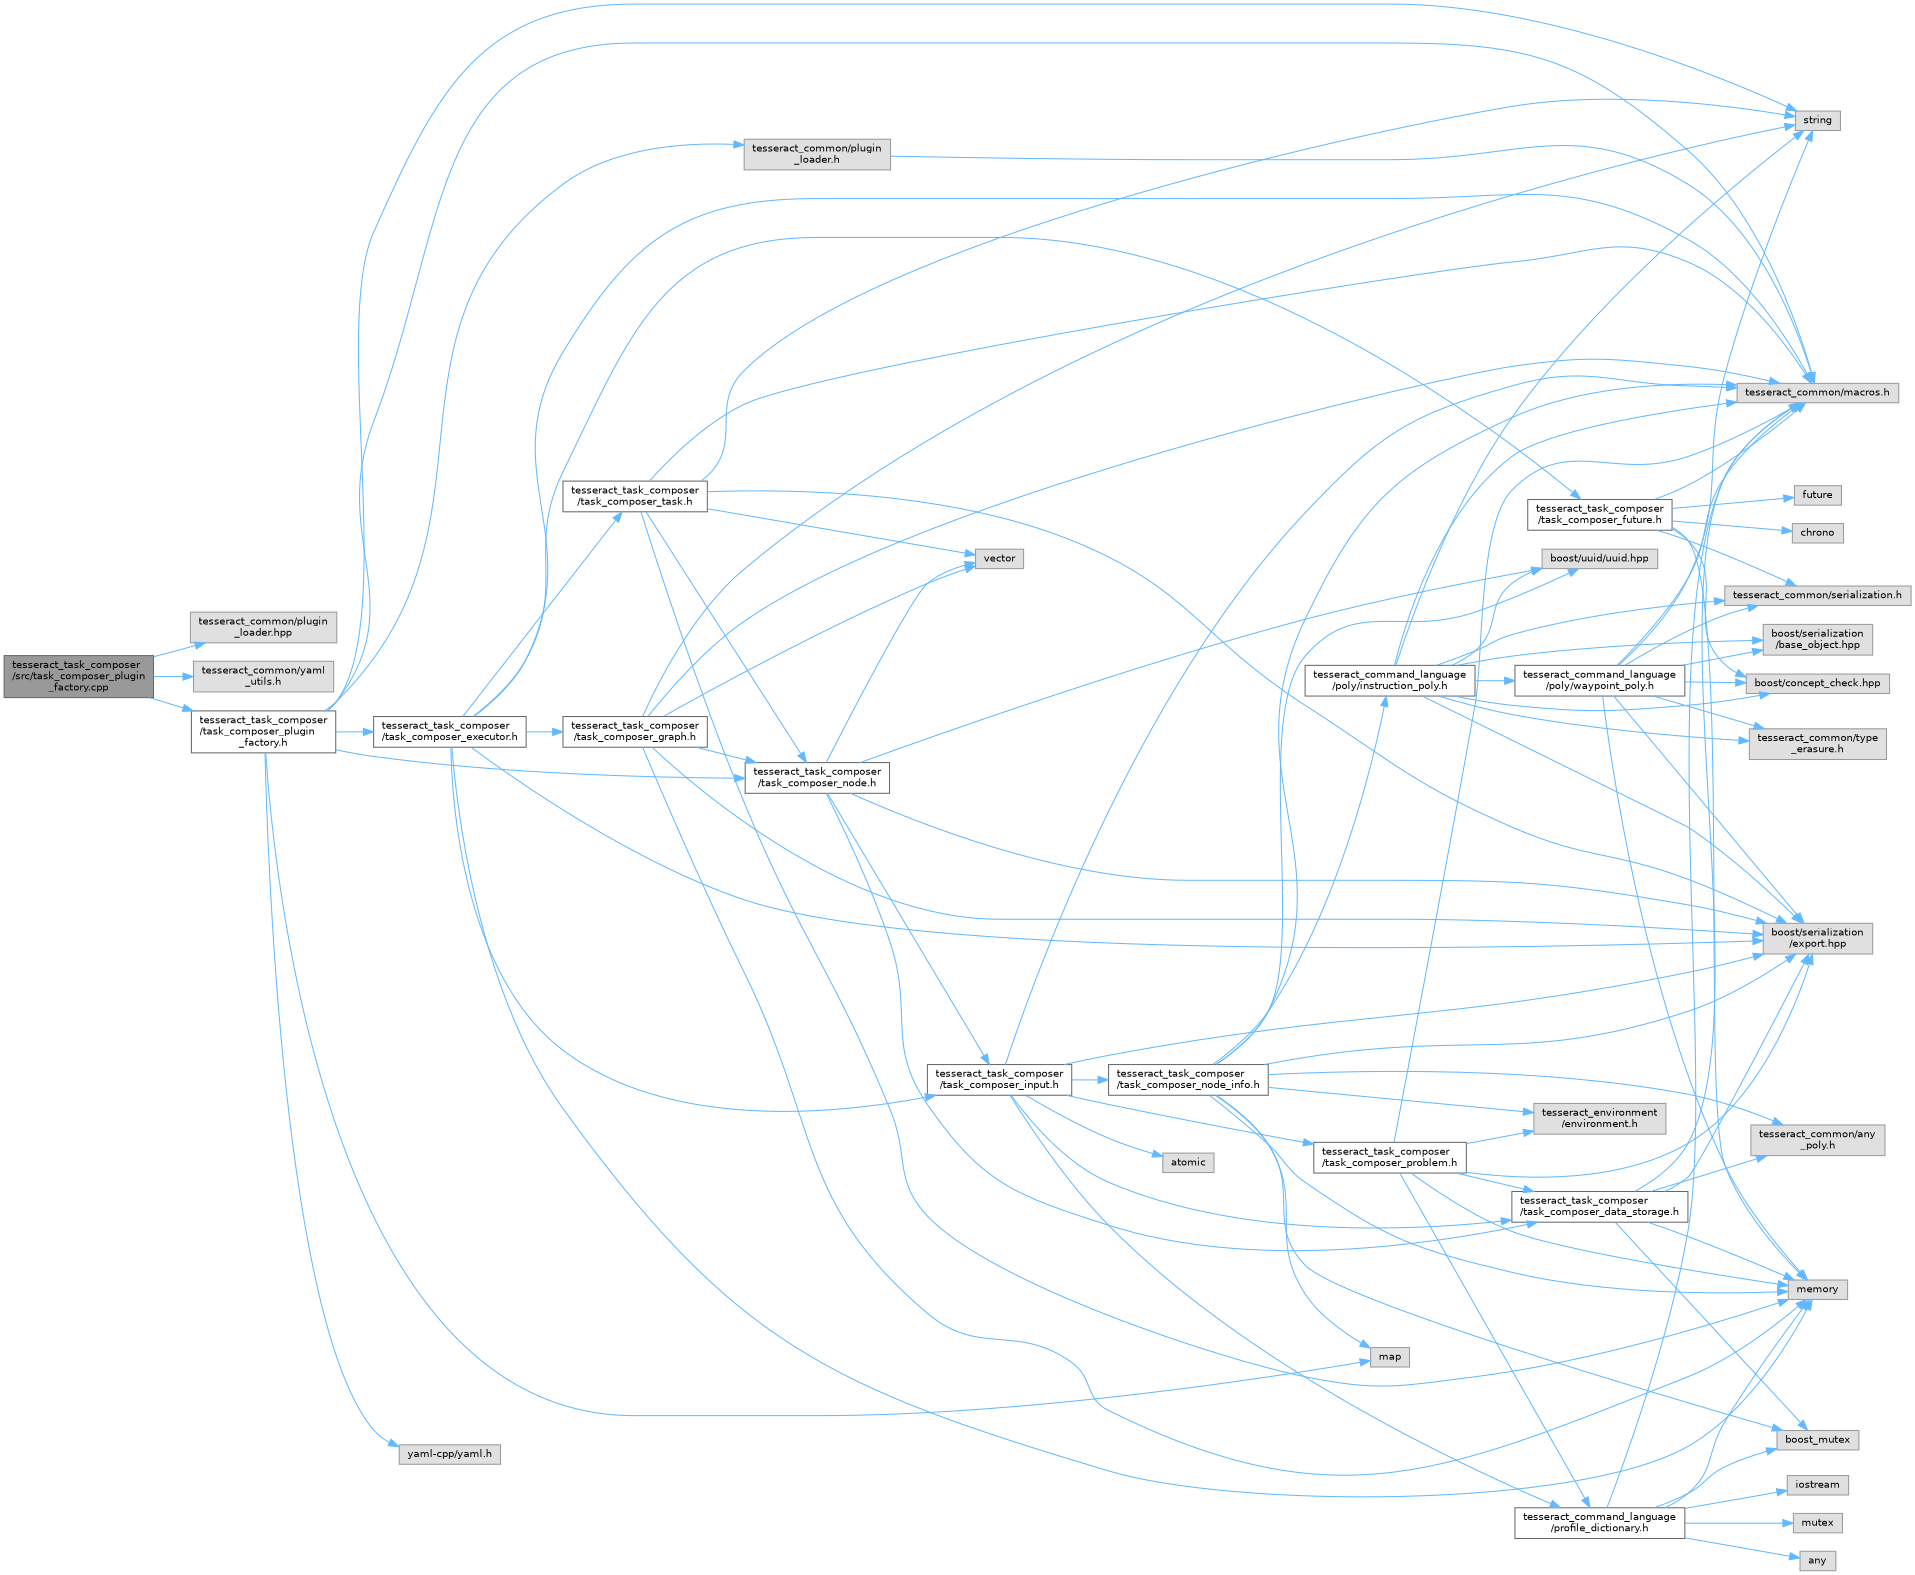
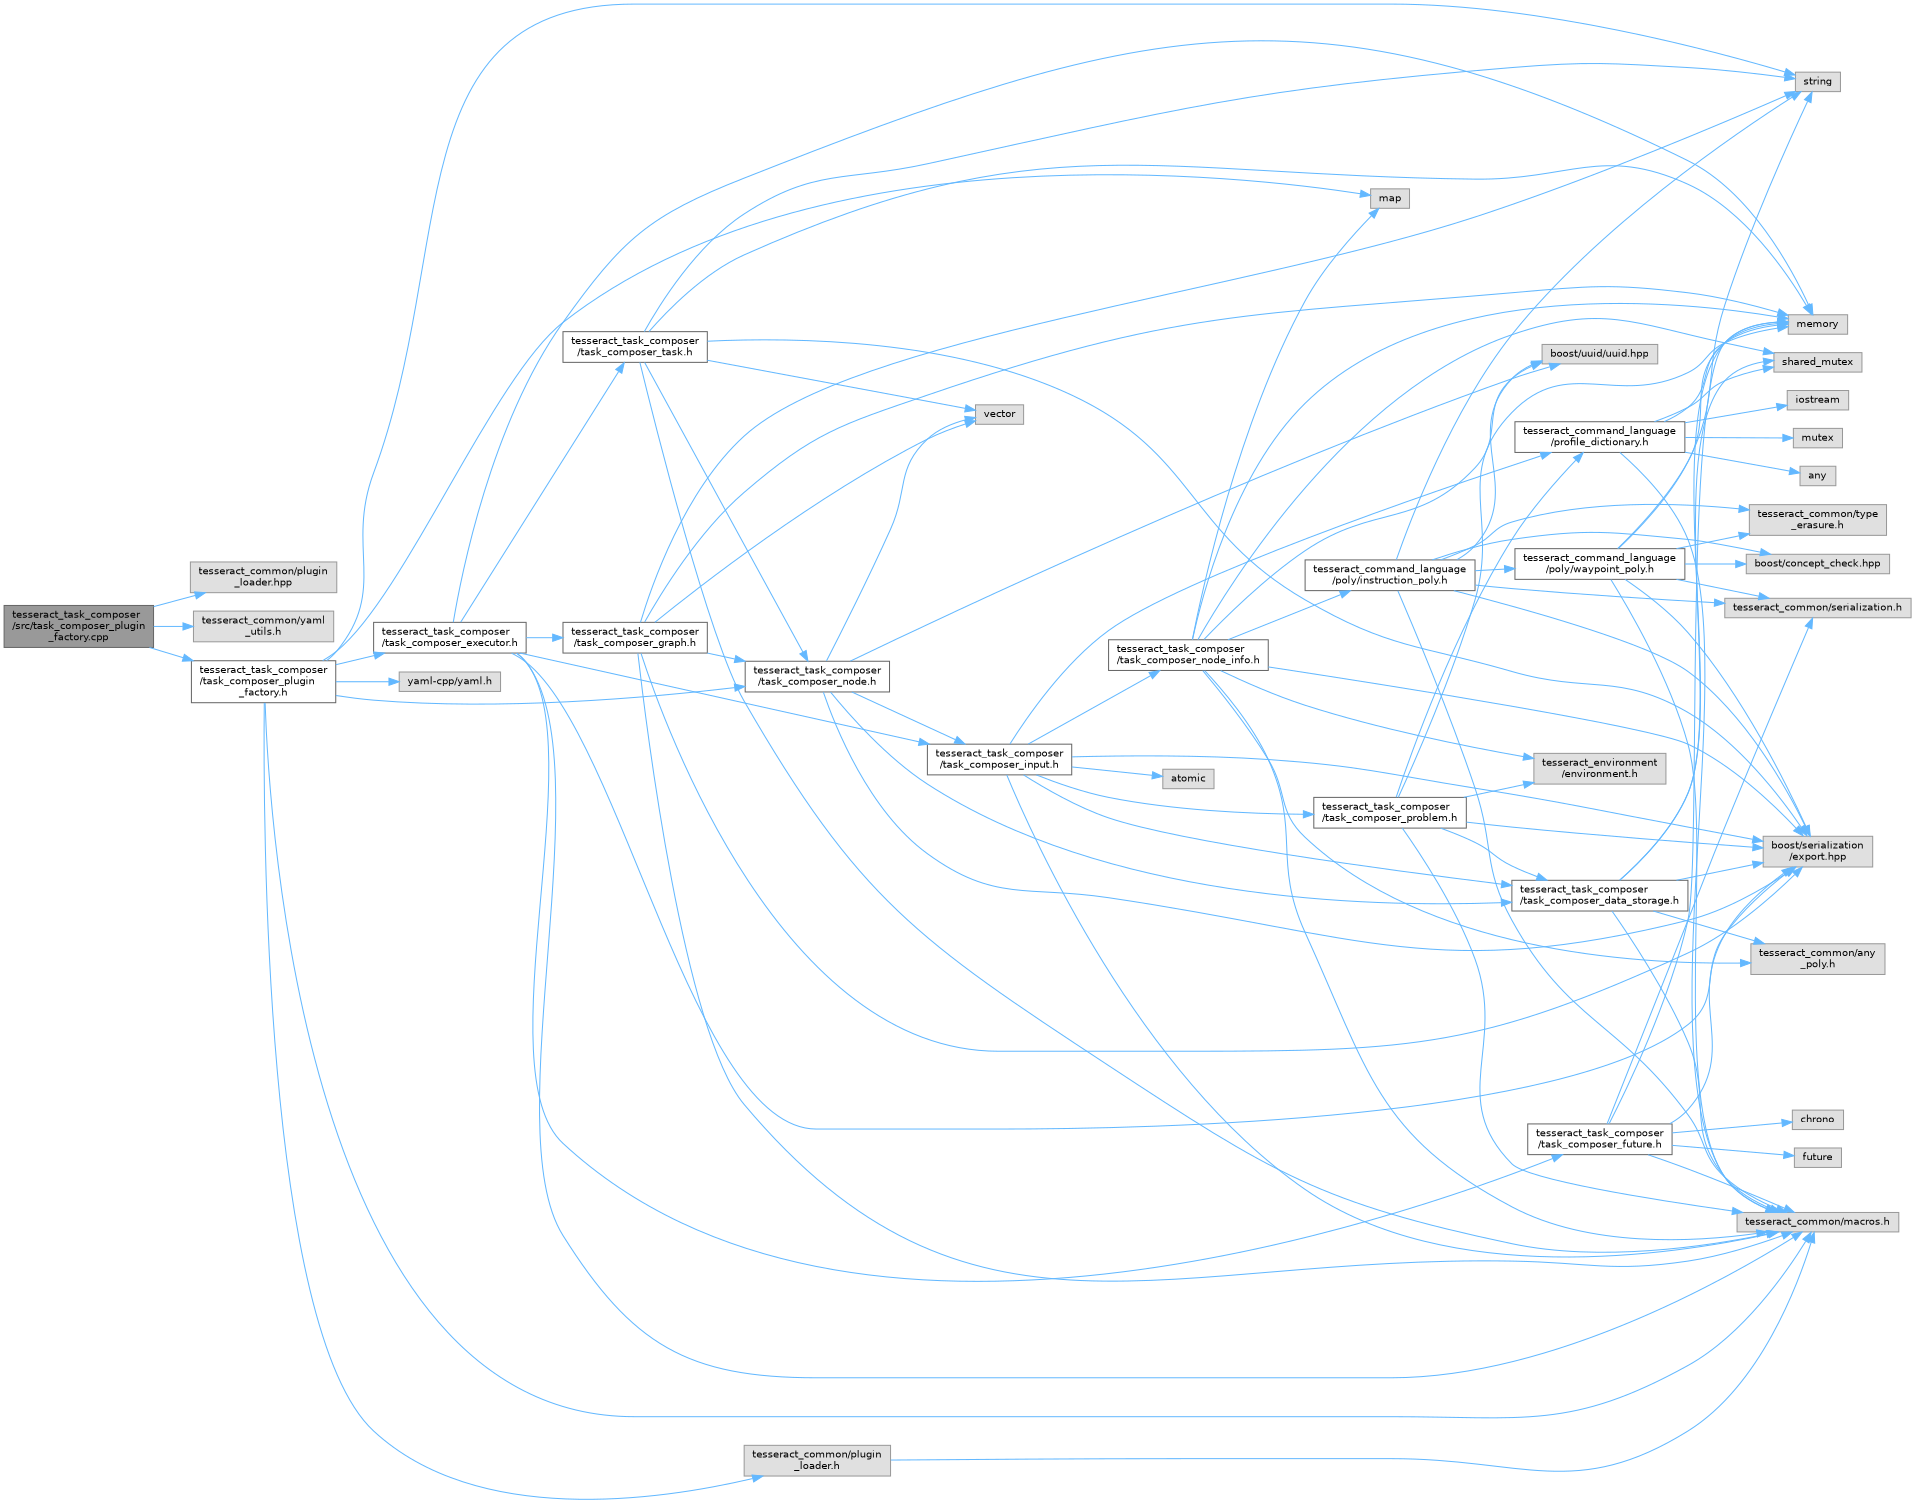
edge "tesseract_task_composer /task_composer_future.h" -> "boost/concept_check.hpp": now "tesseract_task_composer /task_composer_future.h" -> "boost/serialization /export.hpp"
node "boost/serialization /base_object.hpp": removed
node "boost_mutex": label "boost_mutex" -> "shared_mutex"
